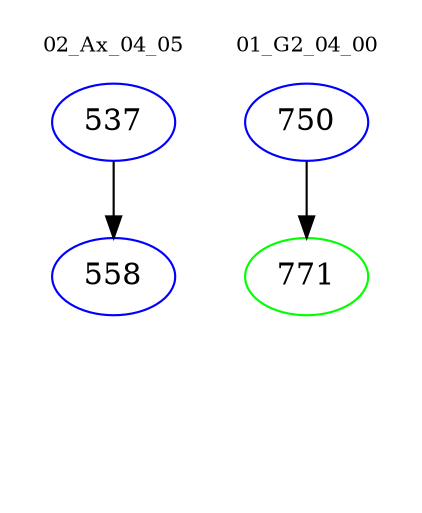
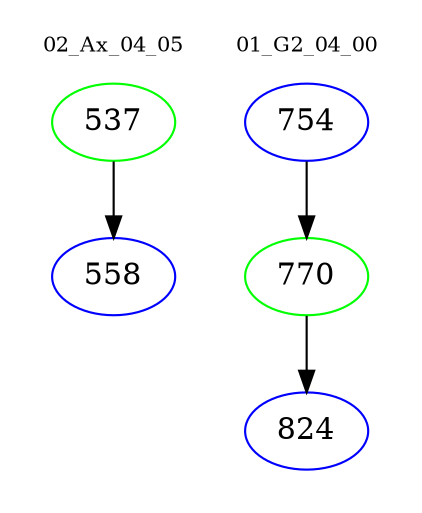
node "537": color blue -> green
node "750": label "750" -> "754"
node "771": label "771" -> "770"
node "824": added
